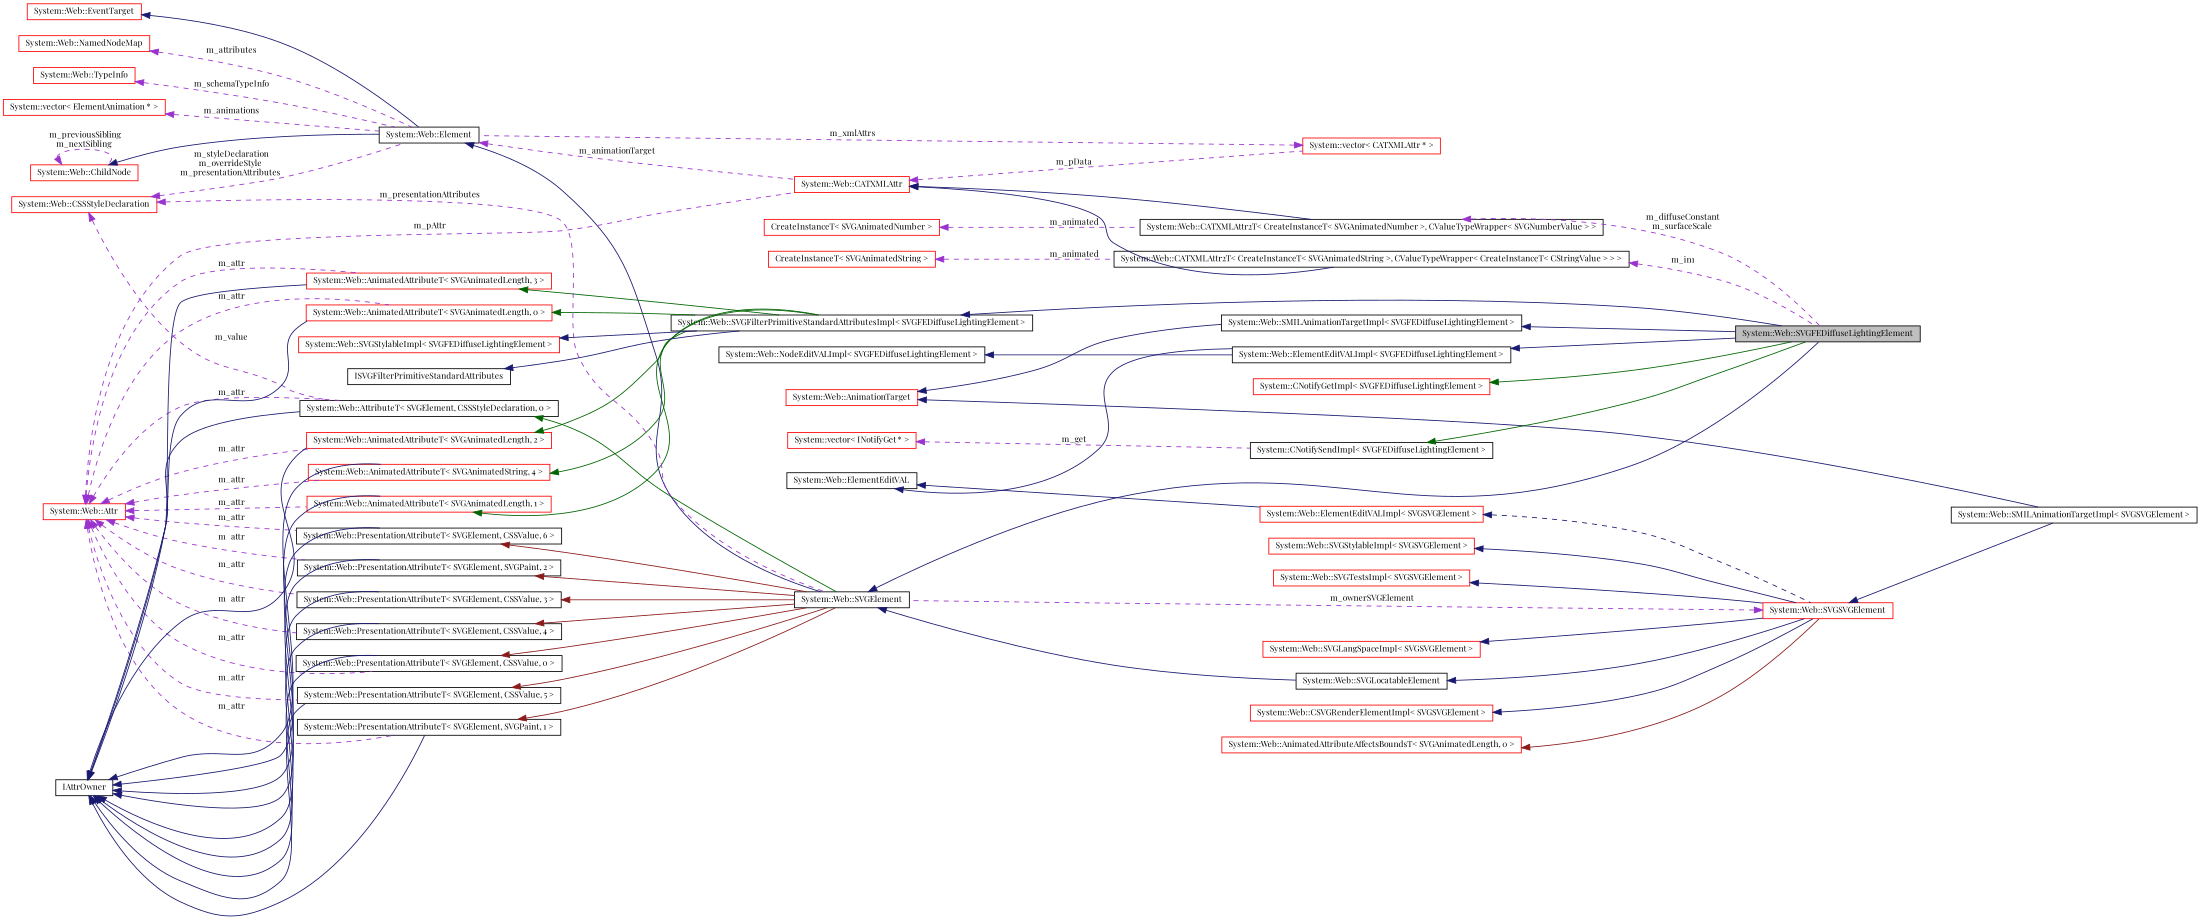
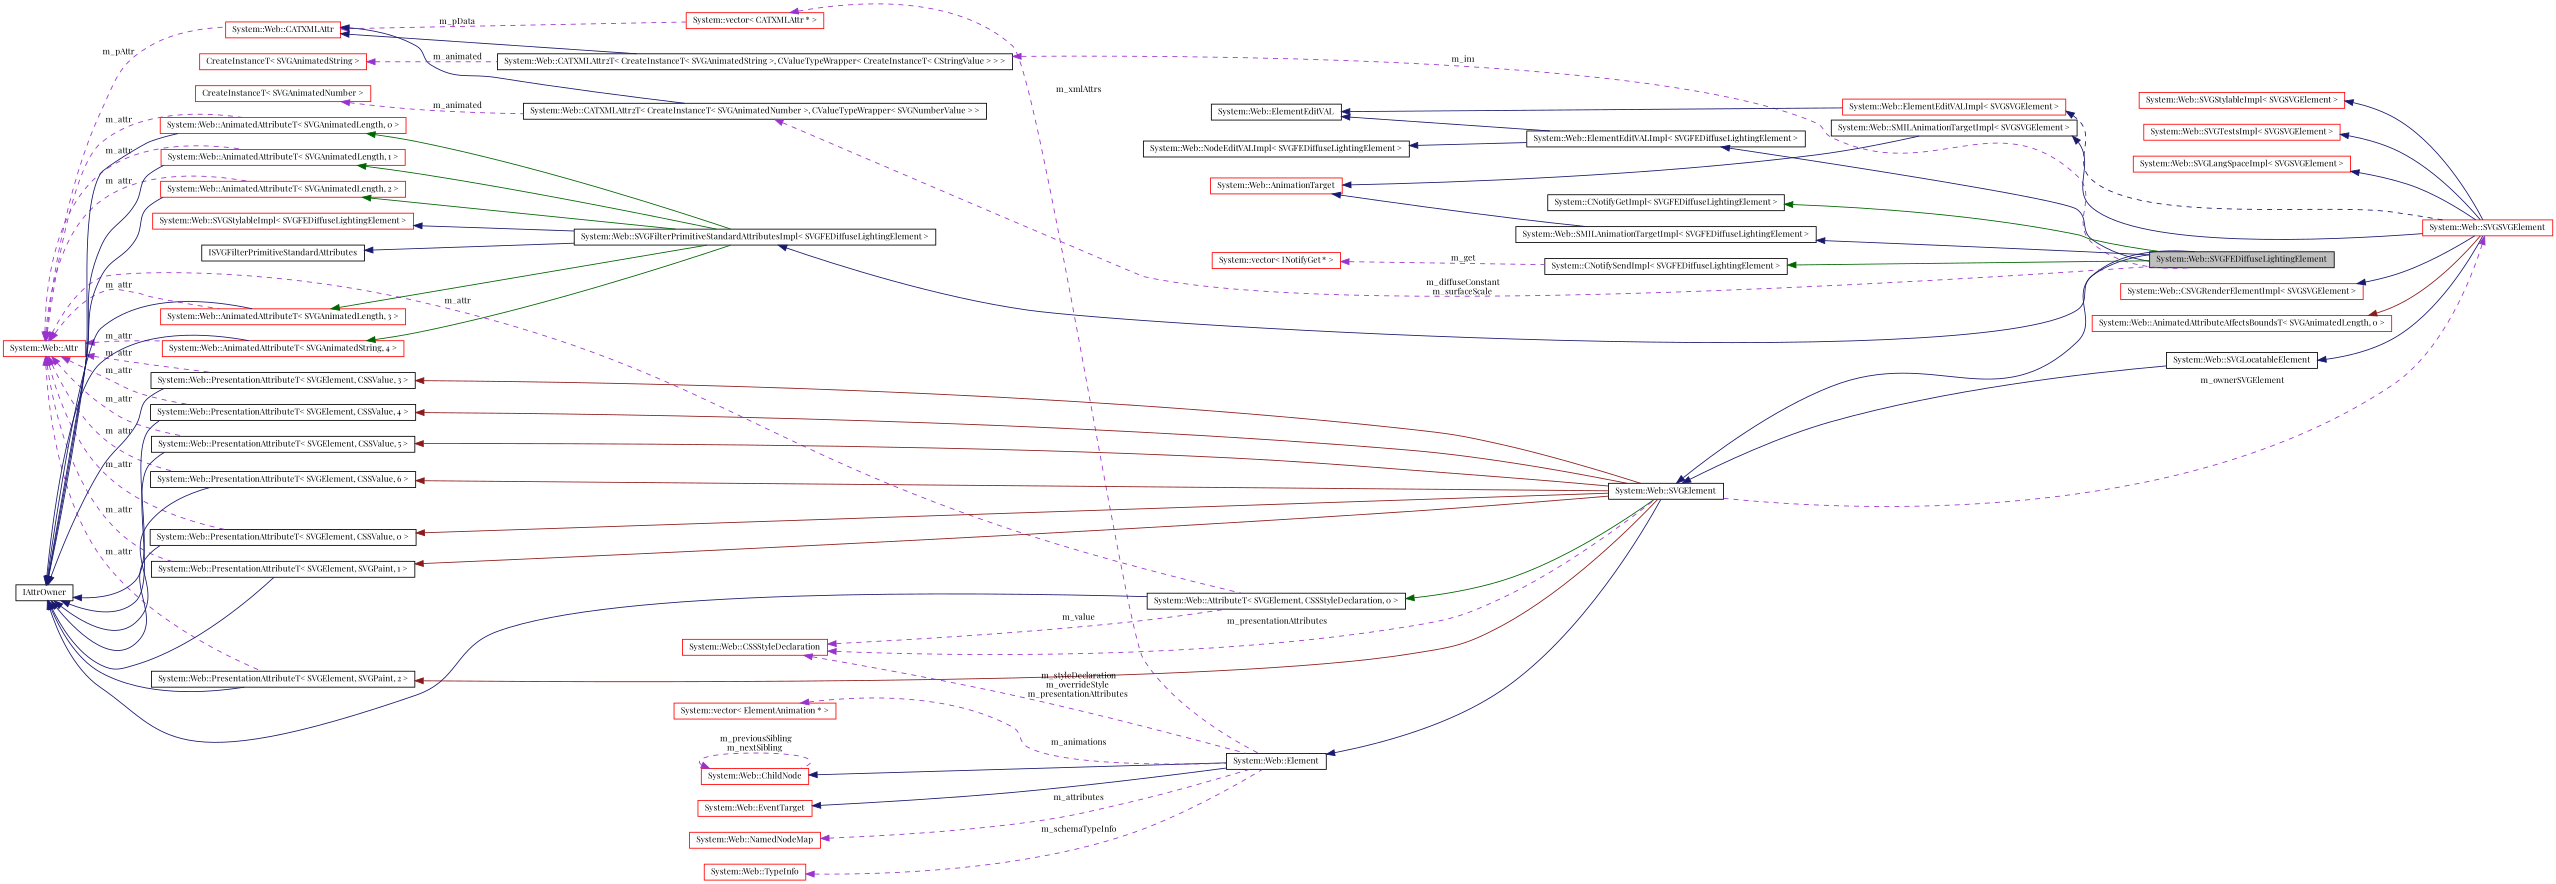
edge "System::Web::CATXMLAttr" -> "System::Web::Element": removed, label "m_animationTarget"
node "System::CNotifyGetImpl< SVGFEDiffuseLightingElement >": color red -> black
edge "System::Web::SMILAnimationTargetImpl< SVGSVGElement >" -> "System::Web::SVGSVGElement": reversed
